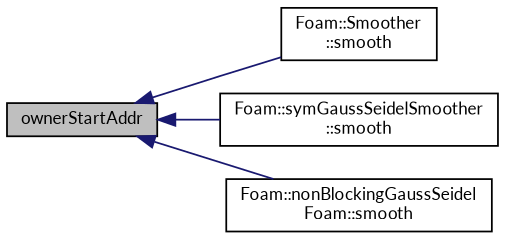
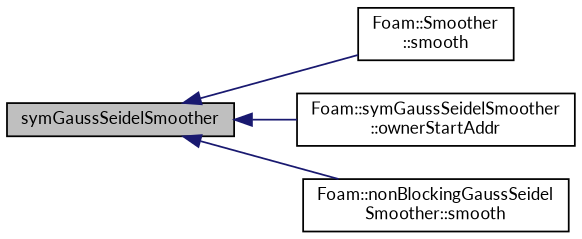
node "ownerStartAddr": label "ownerStartAddr" -> "symGaussSeidelSmoother"
node "Foam::symGaussSeidelSmoother ::smooth": label "Foam::symGaussSeidelSmoother ::smooth" -> "Foam::symGaussSeidelSmoother ::ownerStartAddr"
node "Foam::nonBlockingGaussSeidel Foam::smooth": label "Foam::nonBlockingGaussSeidel Foam::smooth" -> "Foam::nonBlockingGaussSeidel Smoother::smooth"
